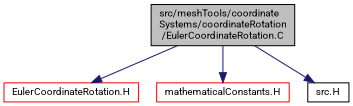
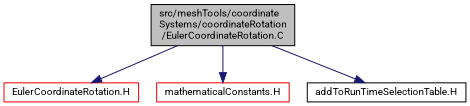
node "src.H": label "src.H" -> "addToRunTimeSelectionTable.H"
